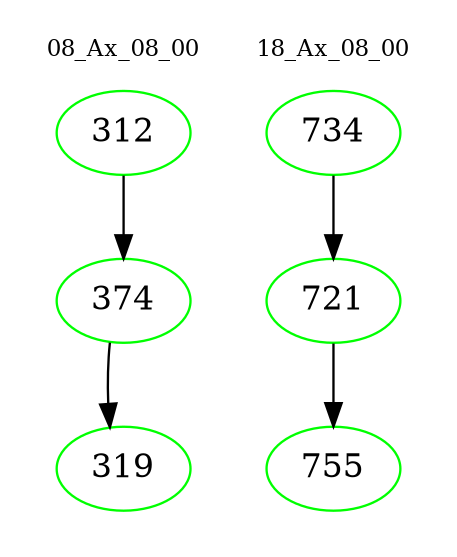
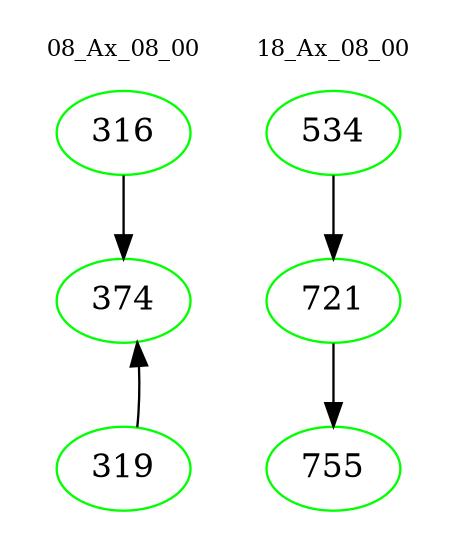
node "312": label "312" -> "316"
node "734": label "734" -> "534"
edge "374" -> "319": reversed
